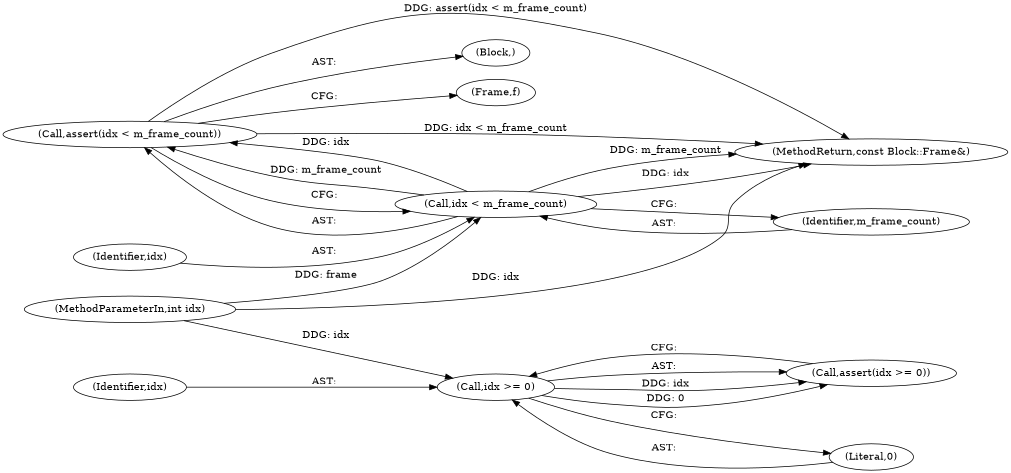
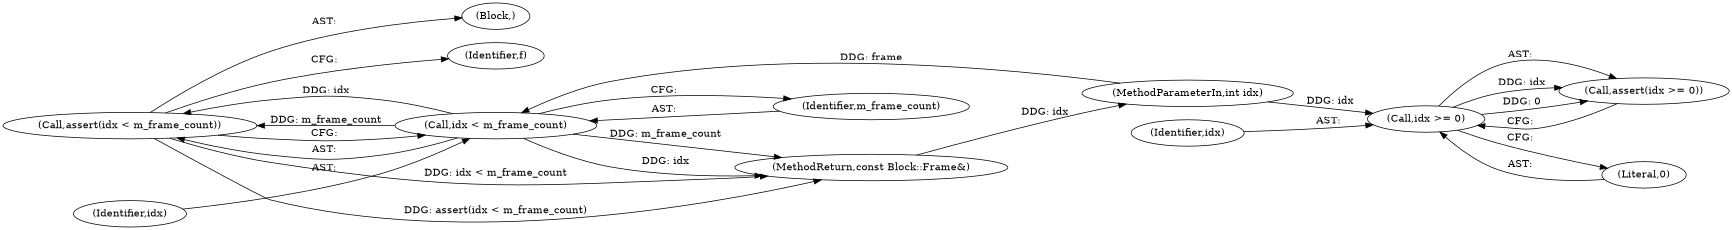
node "(Frame,f)": label "(Frame,f)" -> "(Identifier,f)"
edge "(MethodParameterIn,int idx)" -> "(MethodReturn,const Block::Frame&)": reversed
